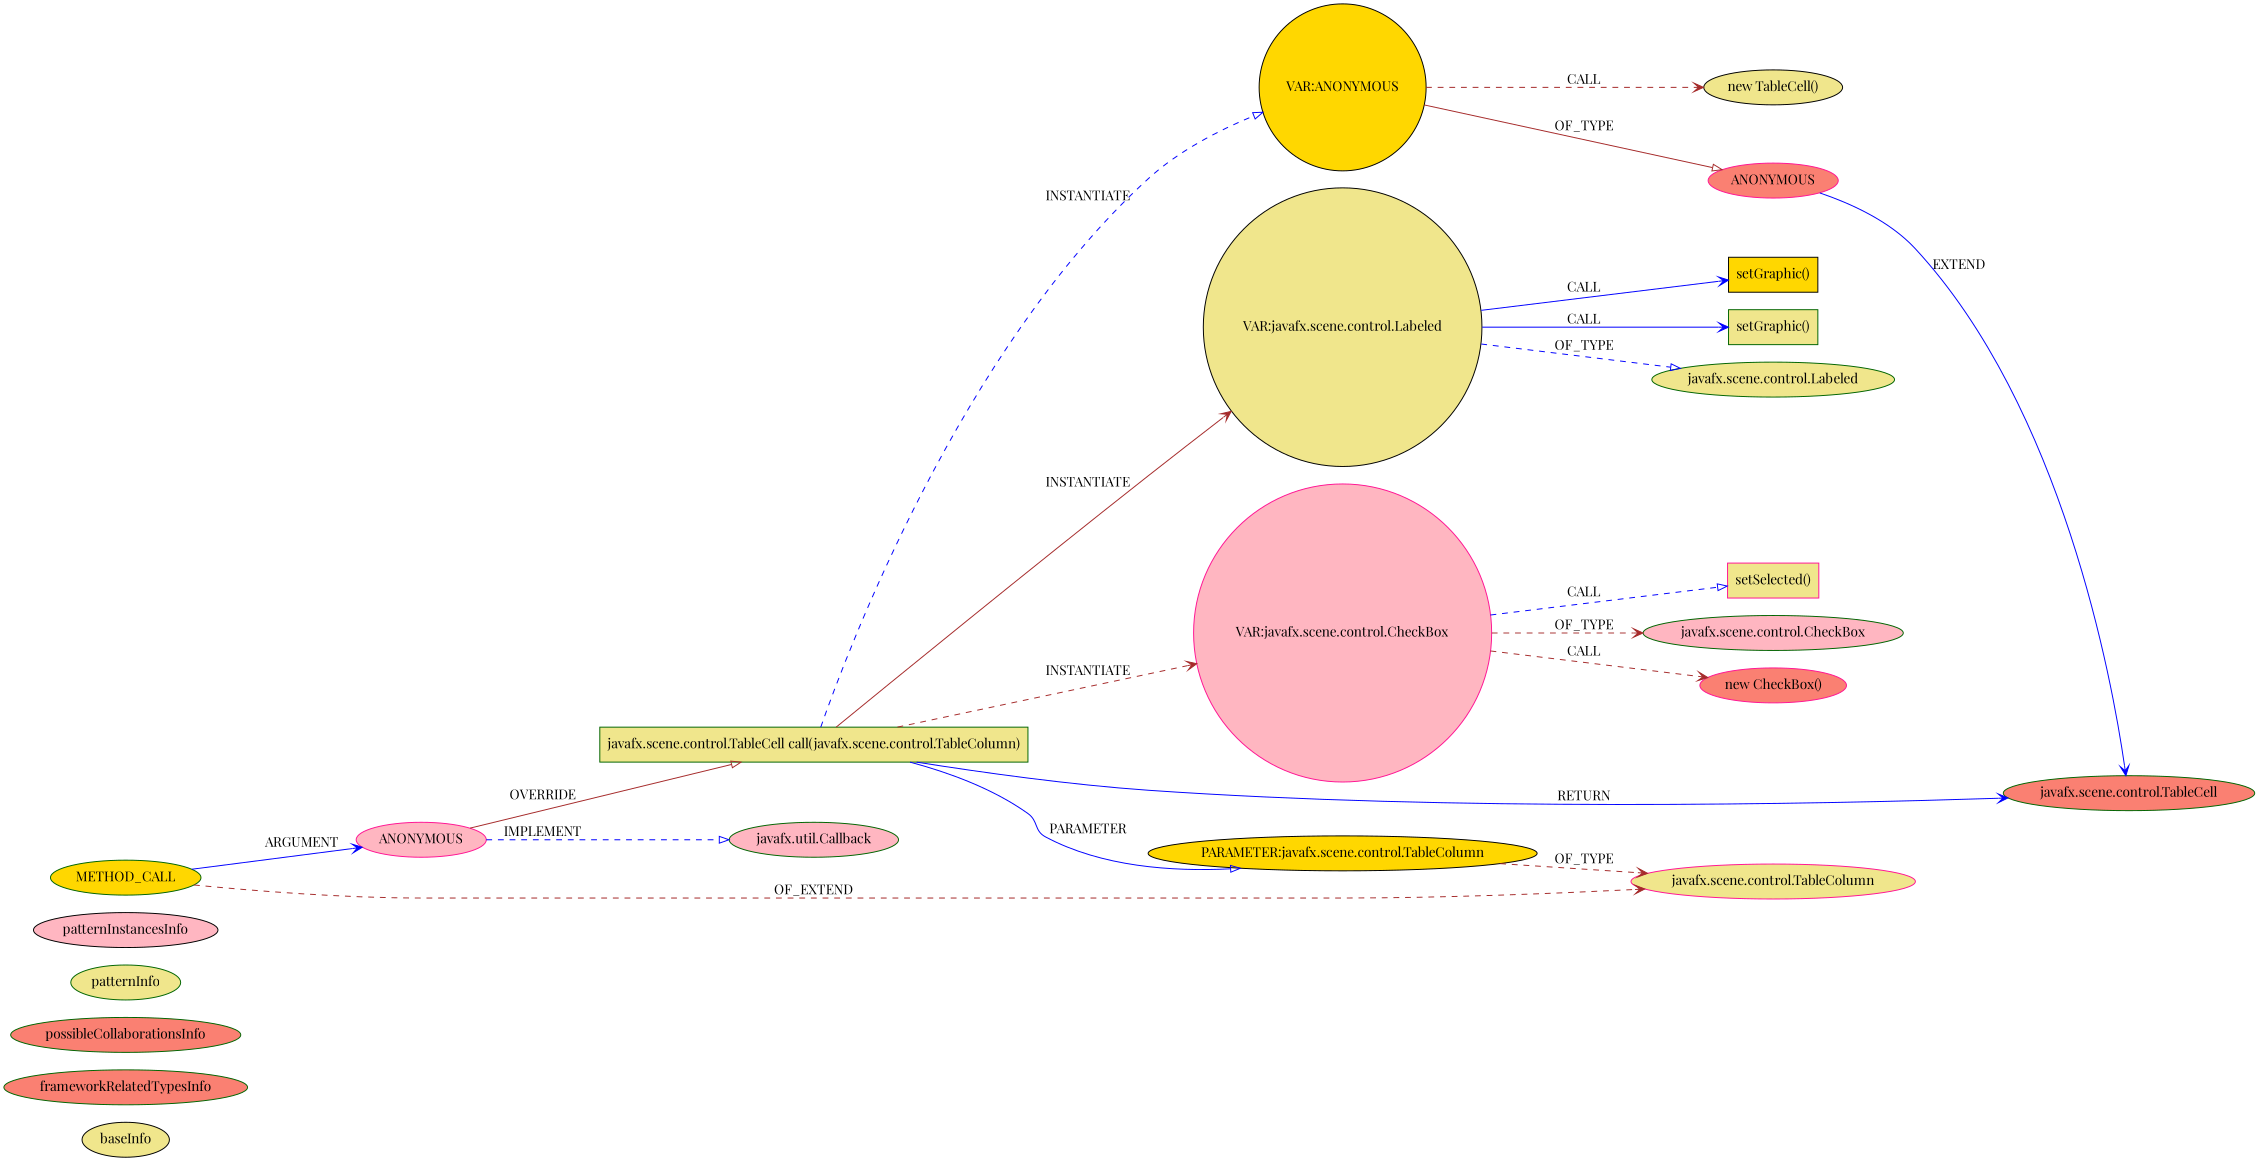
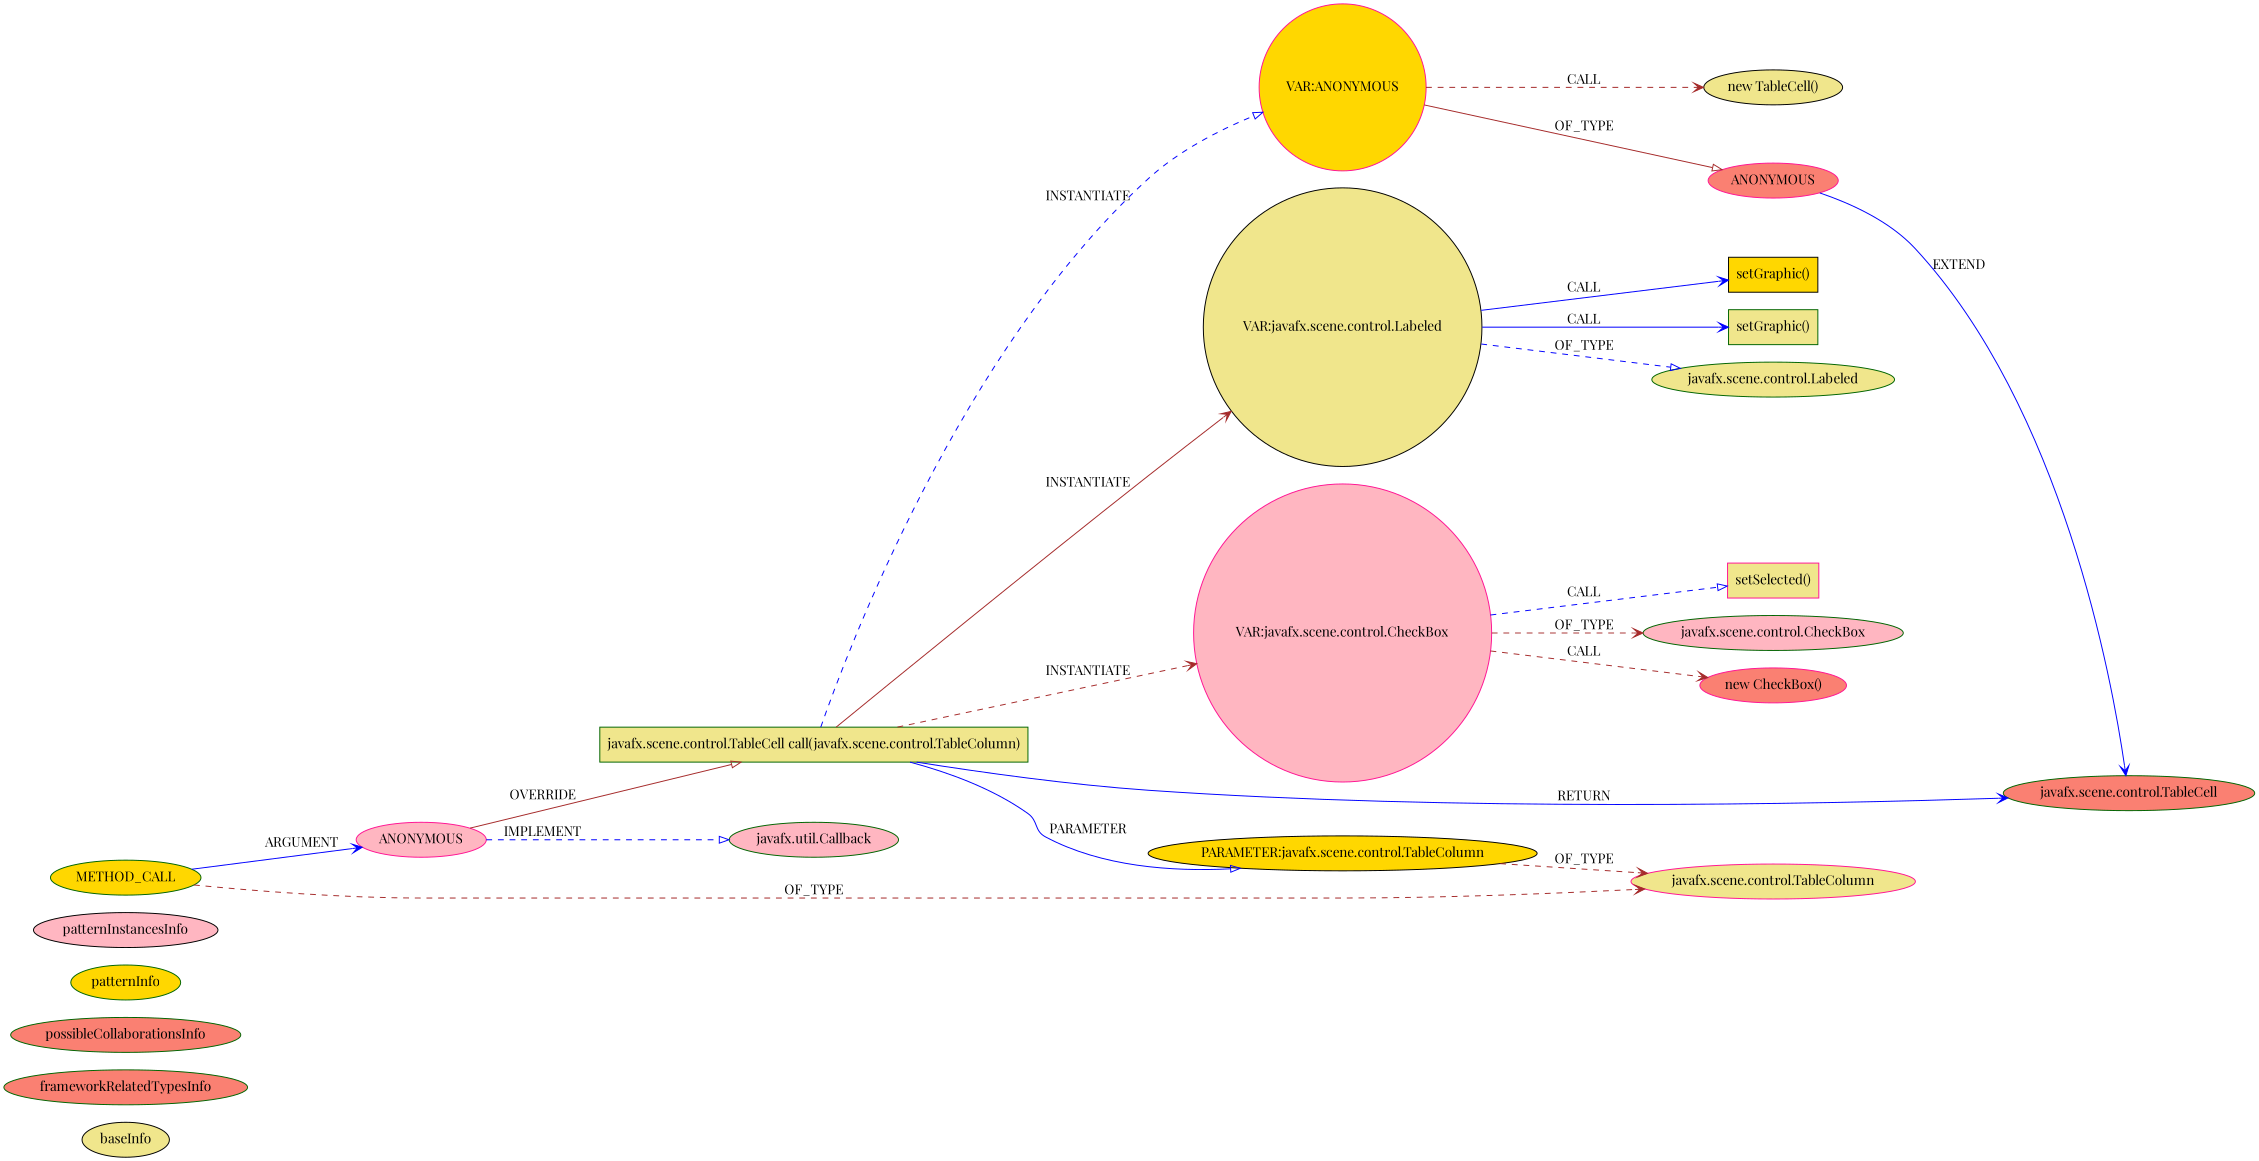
node "VAR:ANONYMOUS": color black -> deeppink
edge "METHOD_CALL" -> "javafx.scene.control.TableColumn": label "OF_EXTEND" -> "OF_TYPE"
node "patternInfo": fillcolor khaki -> gold
